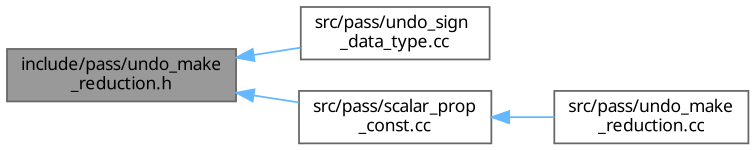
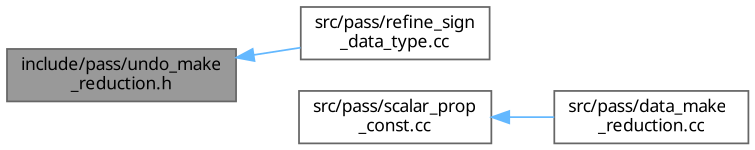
node "src/pass/undo_sign _data_type.cc": label "src/pass/undo_sign _data_type.cc" -> "src/pass/refine_sign _data_type.cc"
edge "src/pass/scalar_prop _const.cc" -> "include/pass/undo_make _reduction.h": removed
node "src/pass/undo_make _reduction.cc": label "src/pass/undo_make _reduction.cc" -> "src/pass/data_make _reduction.cc"
